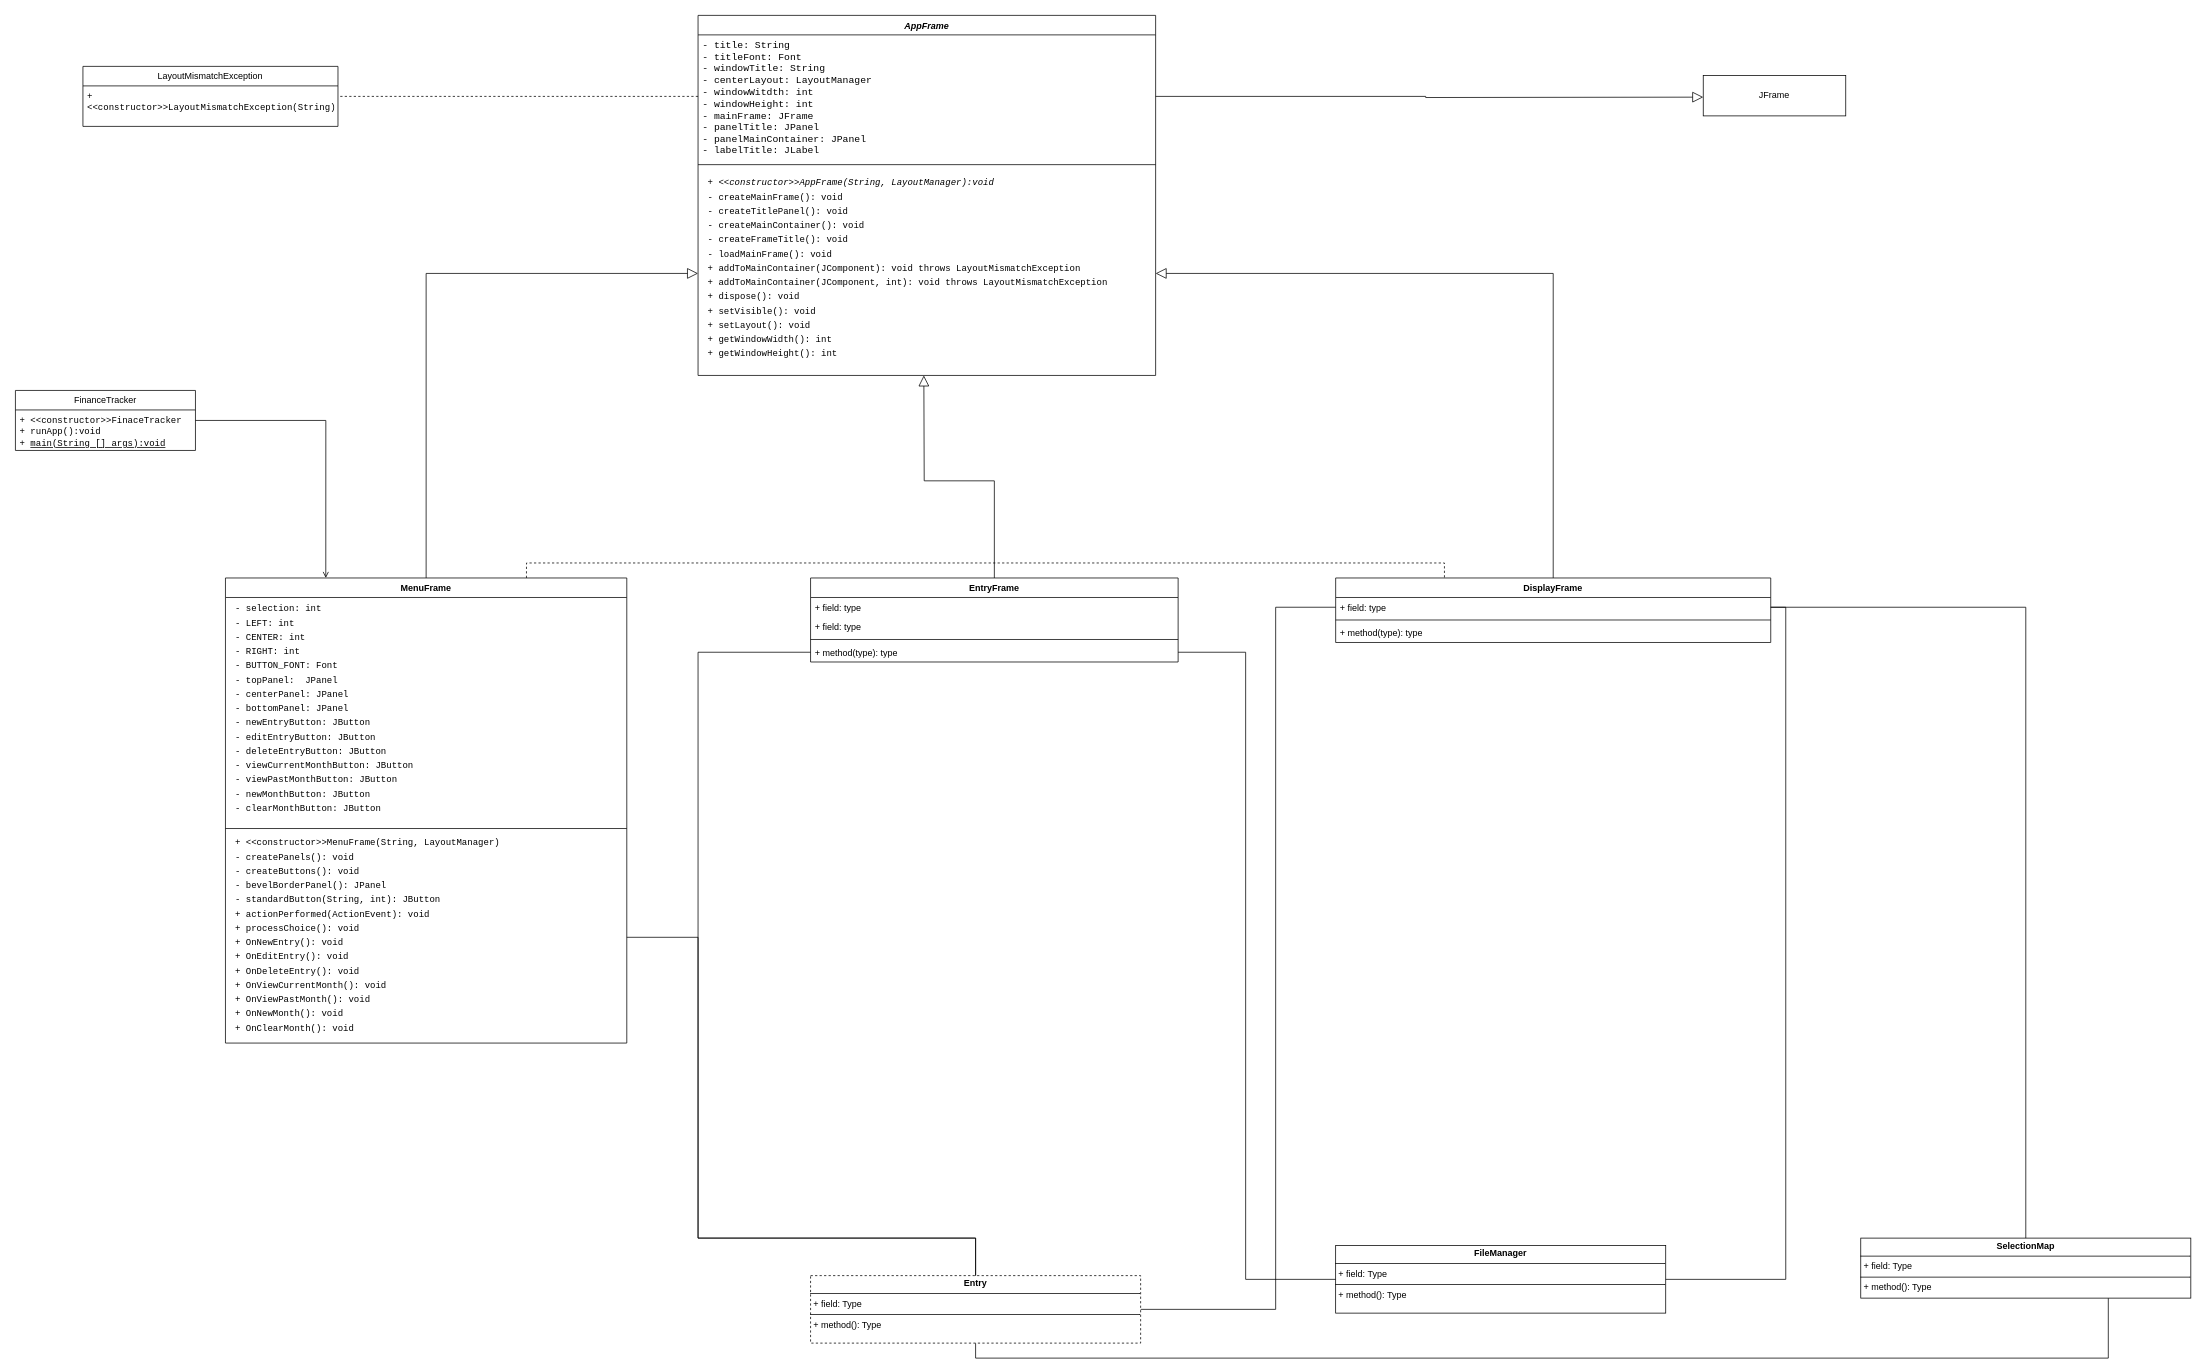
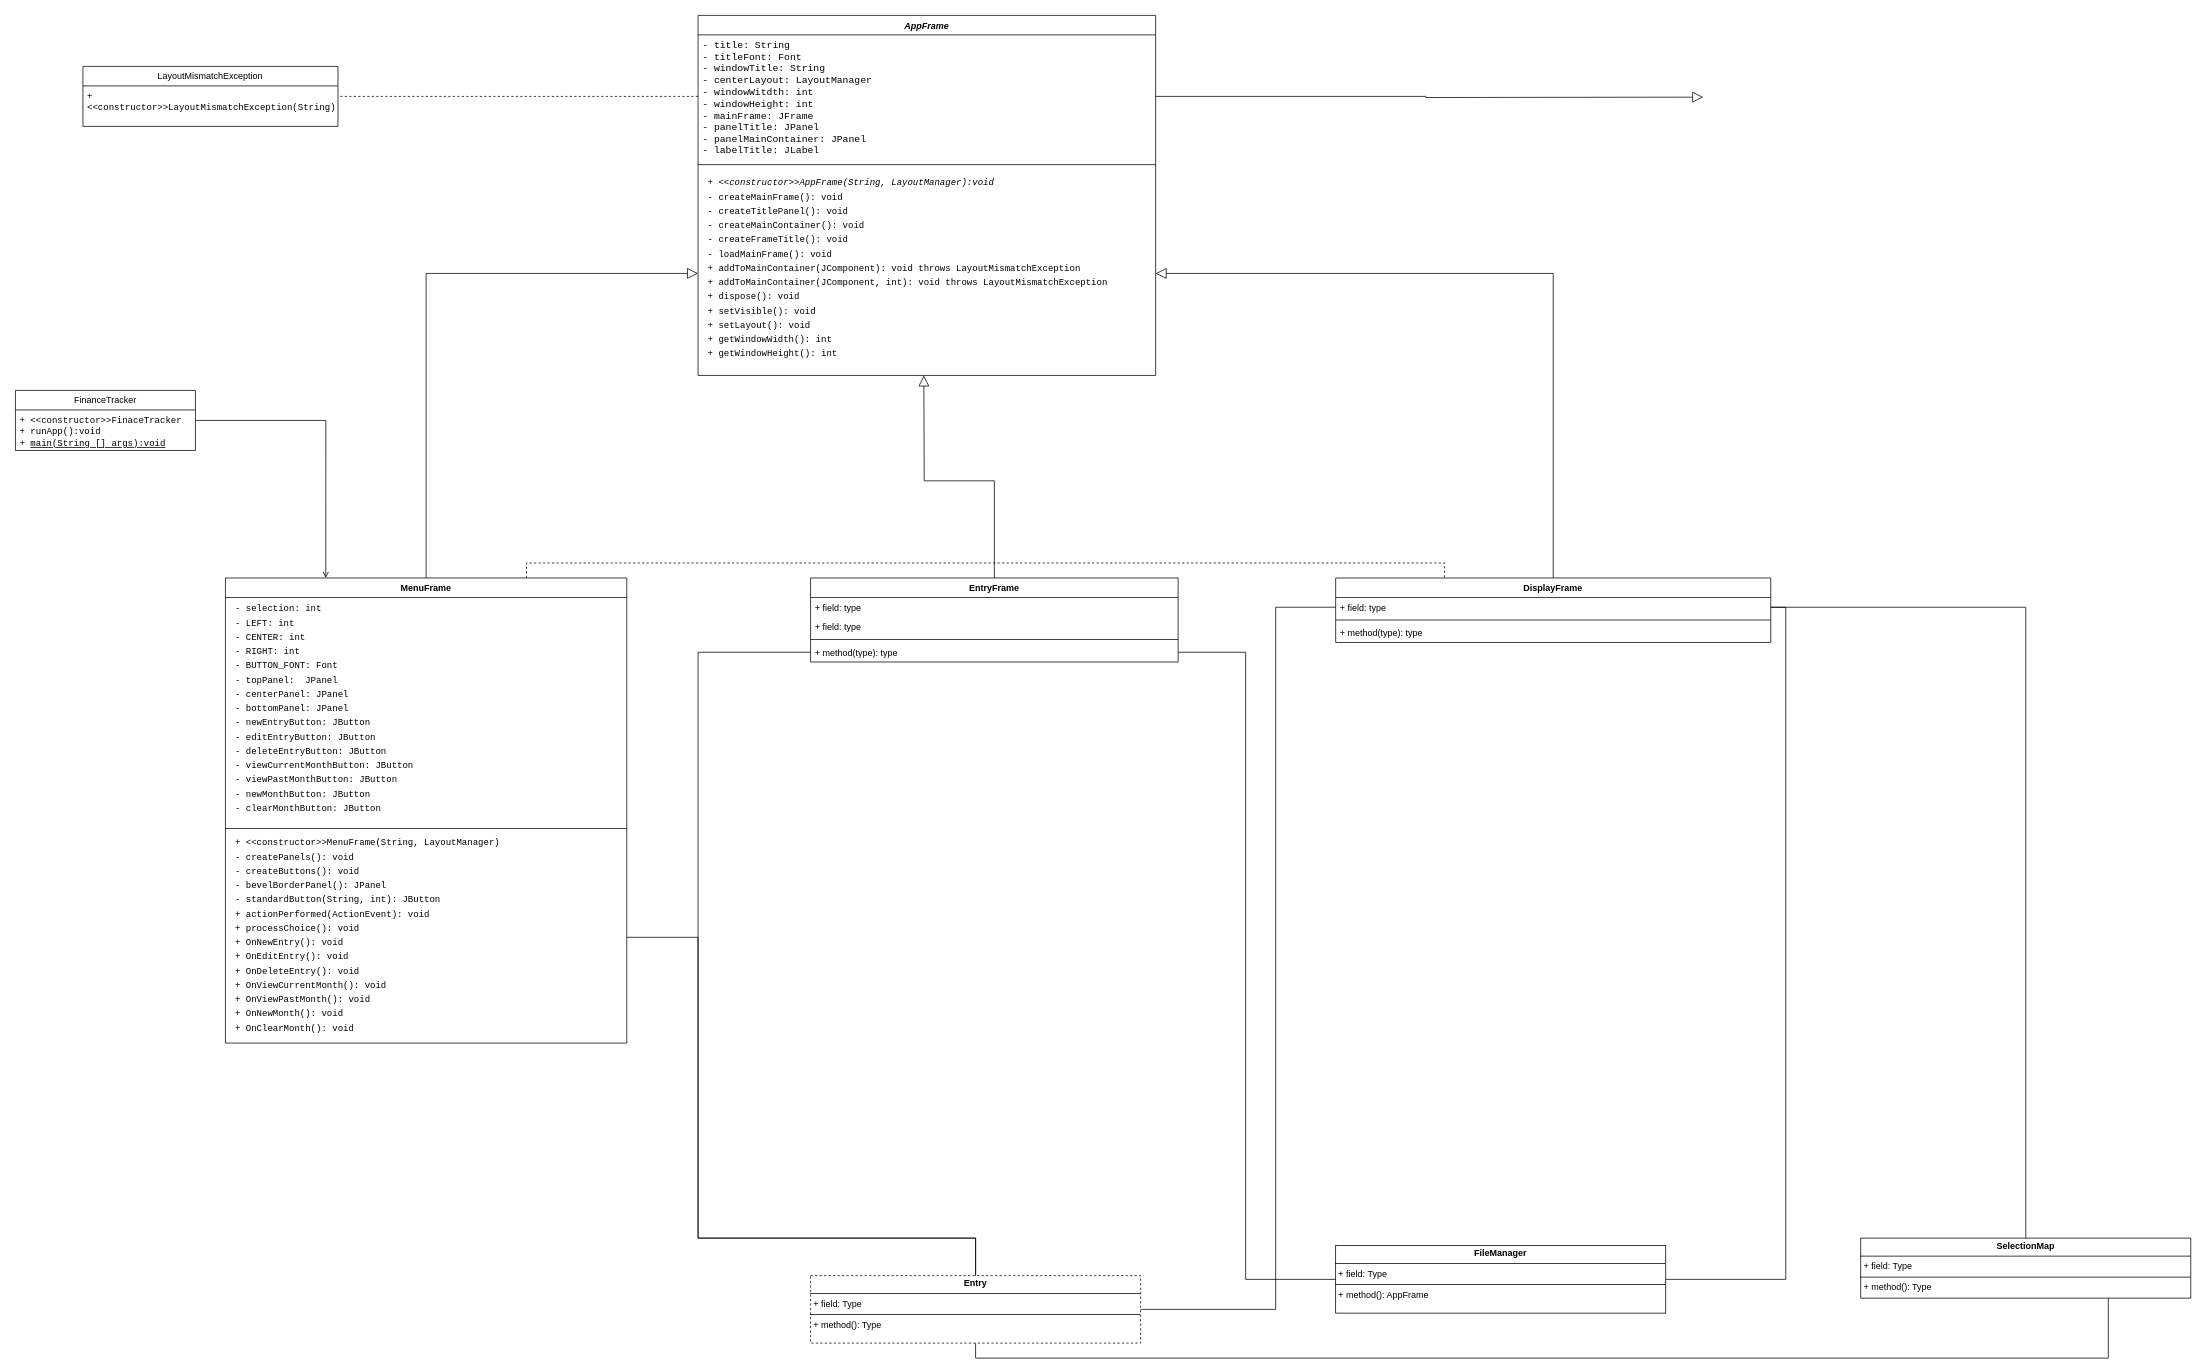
node "JFrame": removed
node "FileManager + field: Type + method(): Type": label "FileManager + field: Type + method(): Type" -> "FileManager + field: Type + method(): AppFrame"
